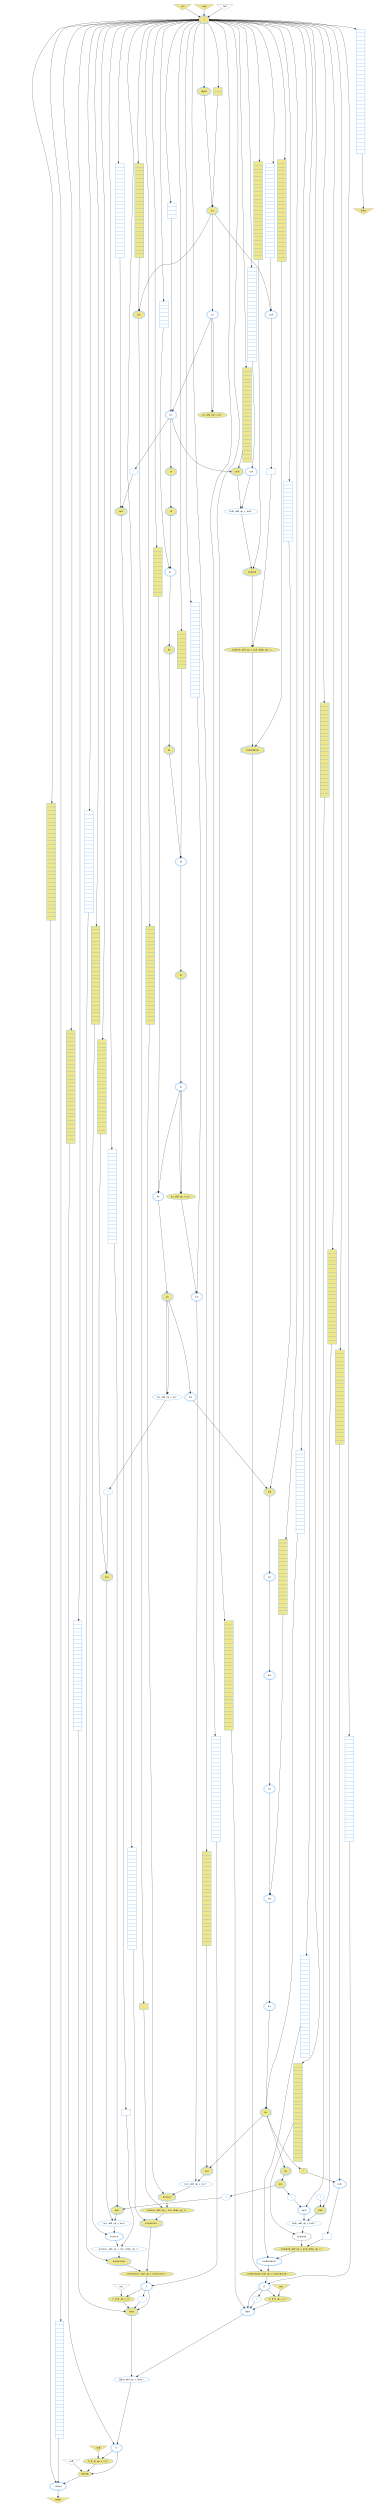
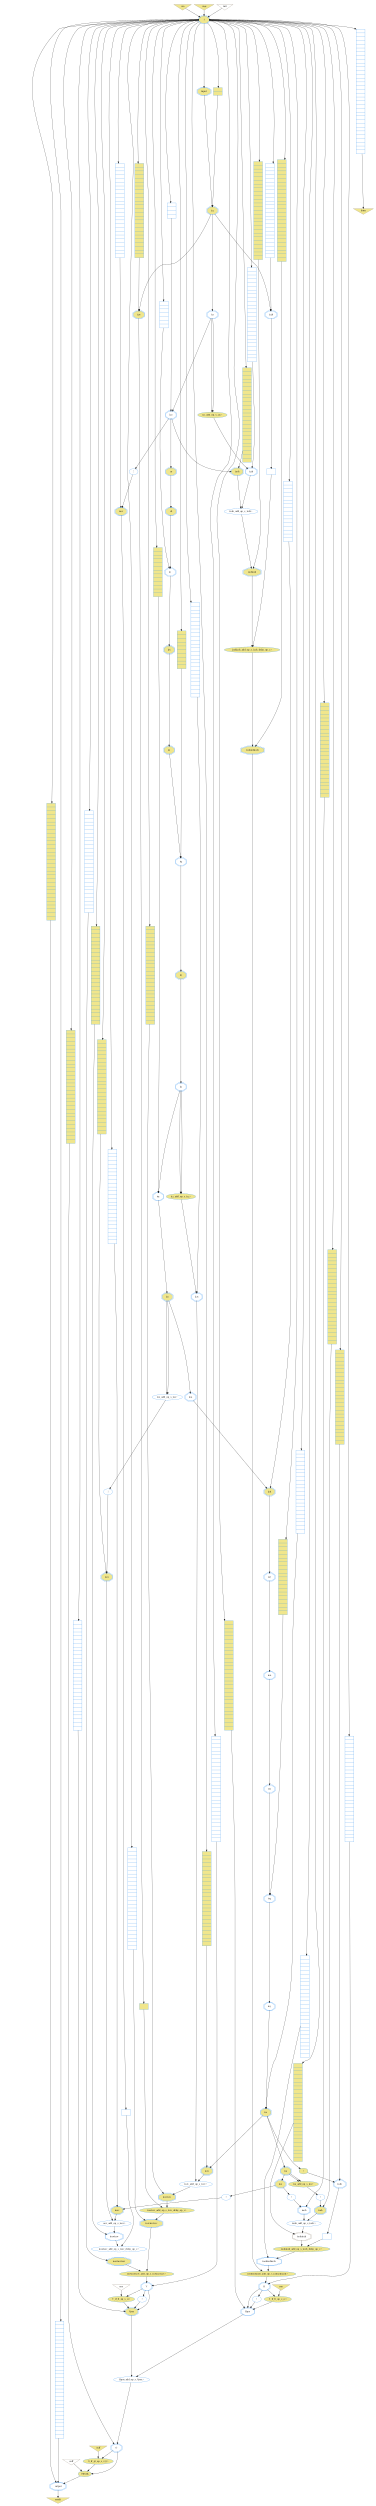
edge "i21_add_op_s_i21:+" -> "i21h": added
node "i01_add_op_s_i01:+": added
edge "i00vi10v_add_op_s_i20v_delay_op_1:+" -> "i00vi10vi20v": removed
